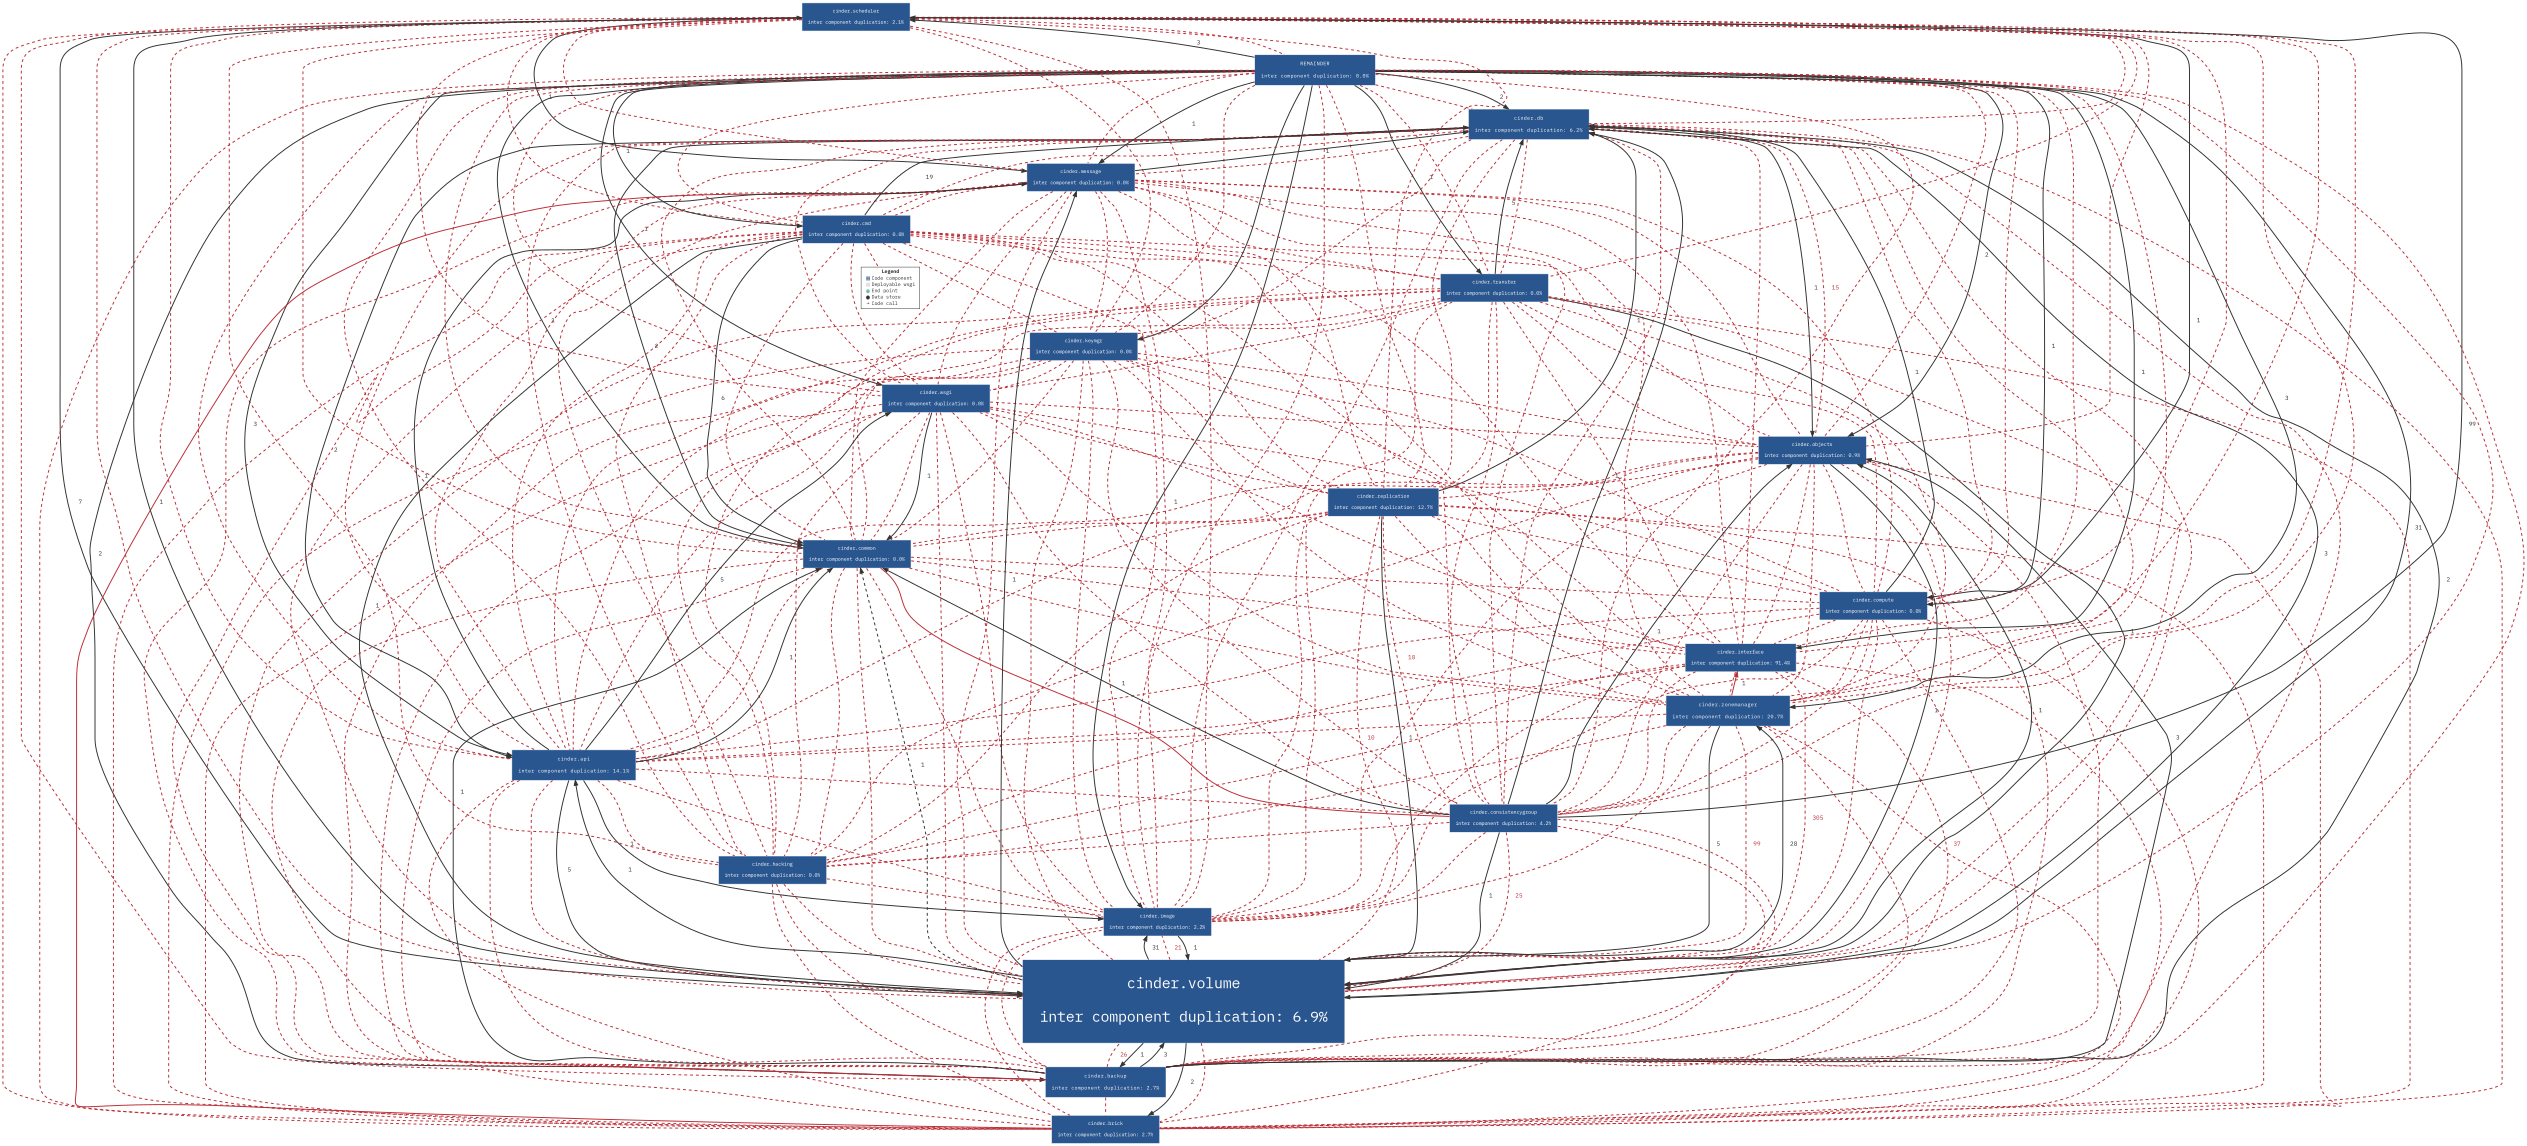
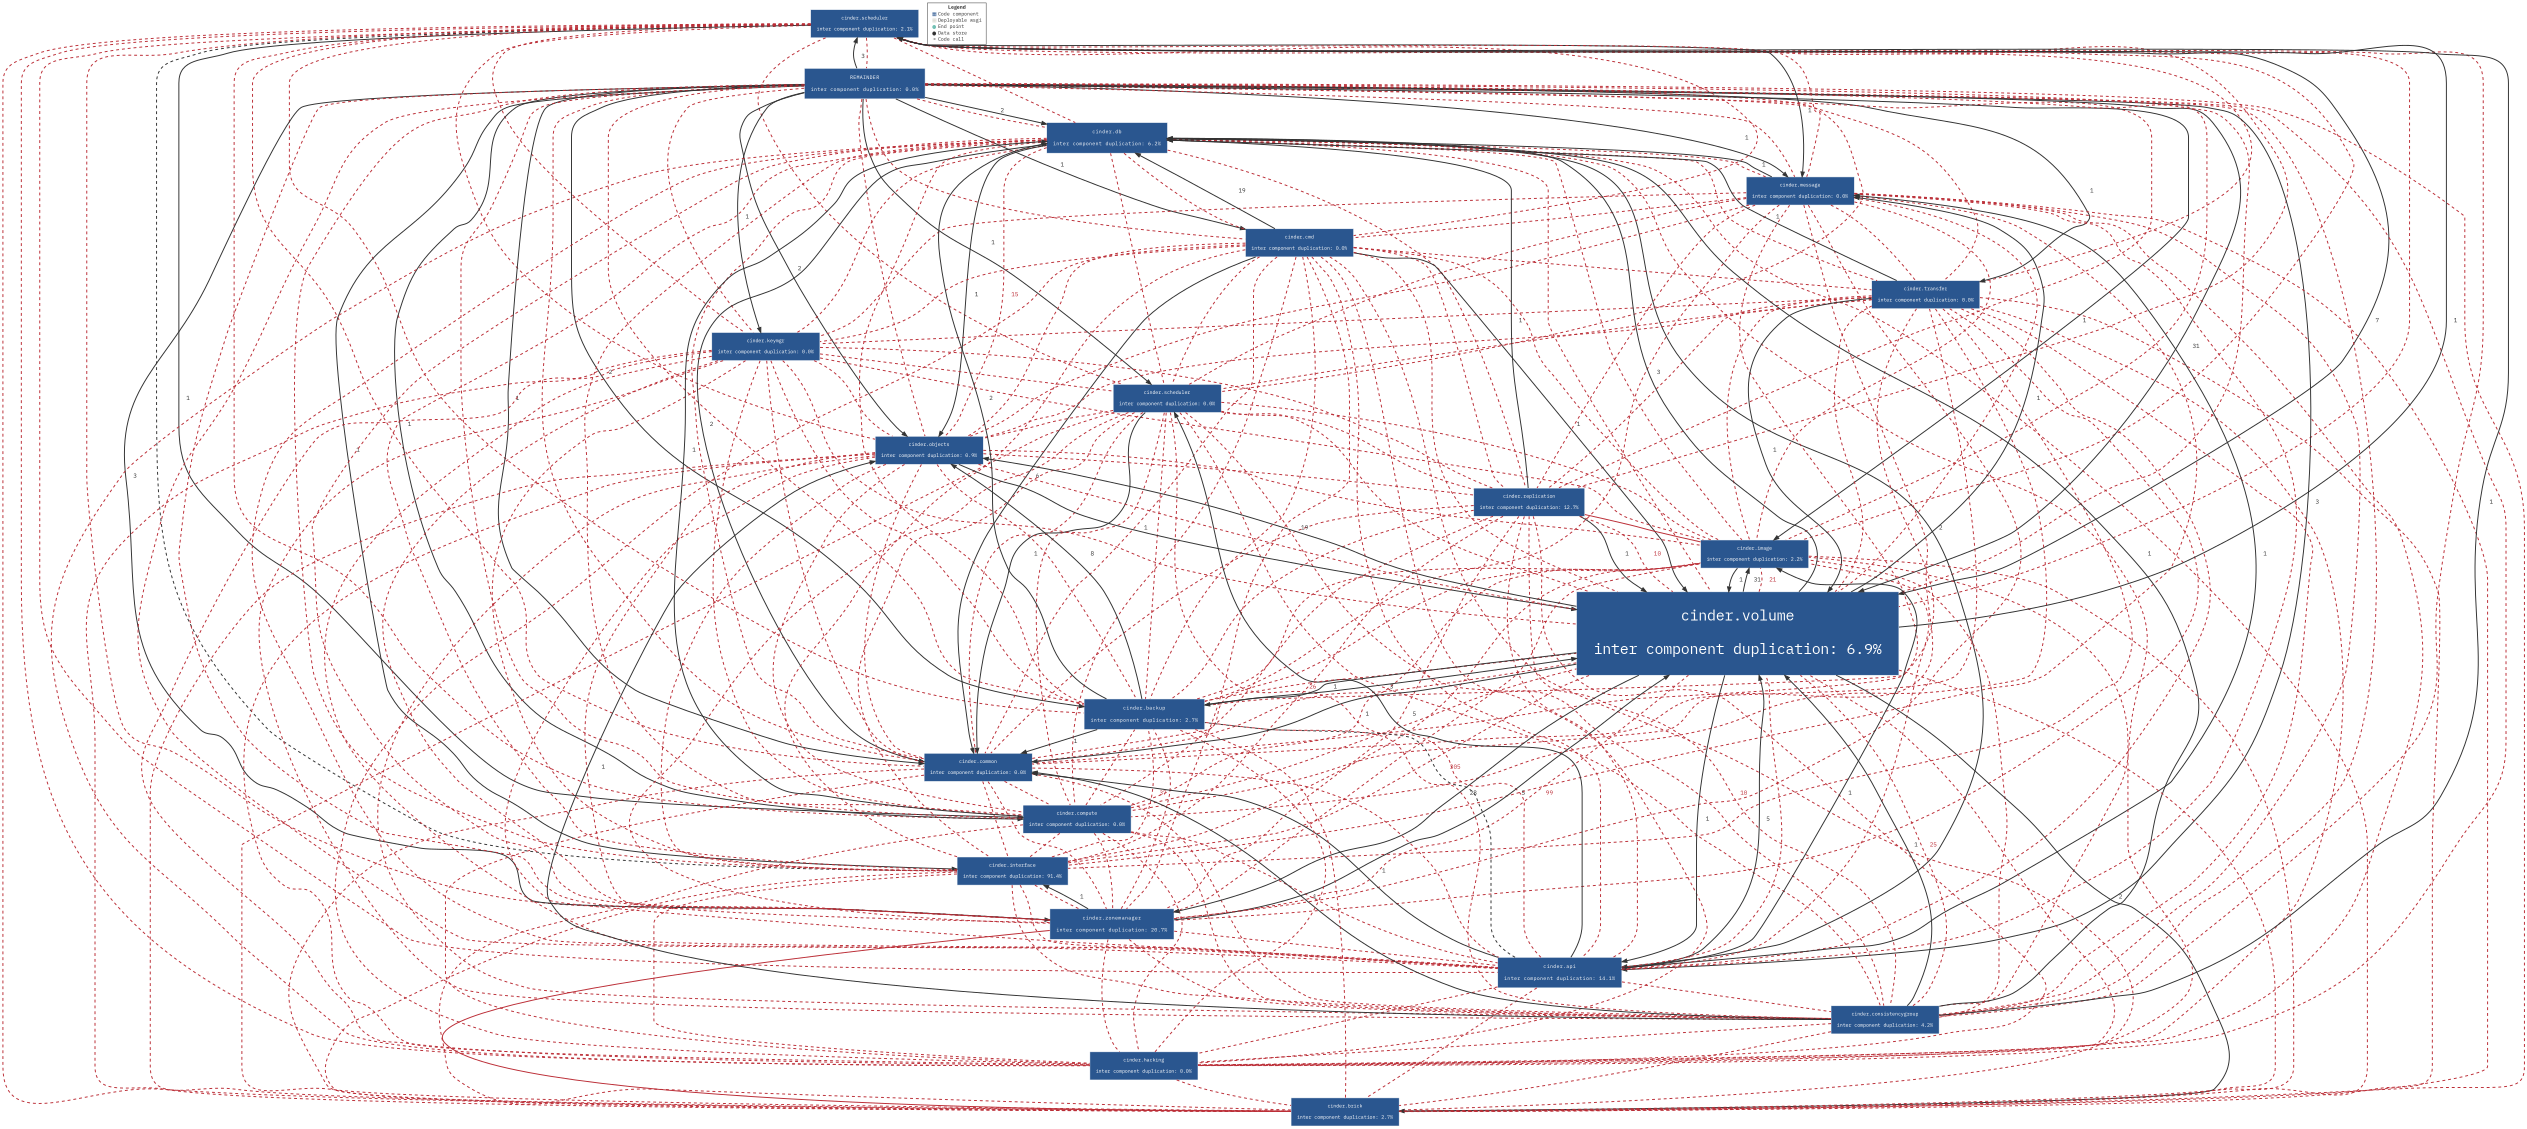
edge "cinder.scheduler inter component duplication: 2.1%" -> "cinder.interface inter component duplication: 91.4%": color #bb2d36 -> #323232
edge "cinder.transfer inter component duplication: 0.0%" -> "cinder.db inter component duplication: 6.2%": label "  5" -> "  1"
edge "cinder.cmd inter component duplication: 0.0%" -> "Legend": now "cinder.cmd inter component duplication: 0.0%" -> "cinder.compute inter component duplication: 0.0%"
node "cinder.wsgi inter component duplication: 0.0%": label "cinder.wsgi inter component duplication: 0.0%" -> "cinder.scheduler inter component duplication: 0.0%"
edge "cinder.consistencygroup inter component duplication: 4.2%" -> "cinder.scheduler inter component duplication: 2.1%": label "  99" -> "  1"
edge "cinder.zonemanager inter component duplication: 20.7%" -> "cinder.interface inter component duplication: 91.4%": color #bb2d36 -> #323232
edge "cinder.volume inter component duplication: 6.9%" -> "cinder.objects inter component duplication: 0.9%": label "  1" -> "  19"
edge "cinder.common inter component duplication: 0.0%" -> "cinder.consistencygroup inter component duplication: 4.2%": style solid -> dashed
edge "cinder.backup inter component duplication: 2.7%" -> "cinder.objects inter component duplication: 0.9%": label "  3" -> "  8"
edge "cinder.replication inter component duplication: 12.7%" -> "cinder.image inter component duplication: 2.2%": style dashed -> solid
edge "cinder.message inter component duplication: 0.0%" -> "cinder.brick inter component duplication: 2.7%": style solid -> dashed
edge "cinder.volume inter component duplication: 6.9%" -> "cinder.common inter component duplication: 0.0%": style dashed -> solid
edge "cinder.common inter component duplication: 0.0%" -> "cinder.backup inter component duplication: 2.7%": removed
edge "cinder.replication inter component duplication: 12.7%" -> "cinder.brick inter component duplication: 2.7%": removed
edge "cinder.api inter component duplication: 14.1%" -> "cinder.backup inter component duplication: 2.7%": color #bb2d36 -> #323232
edge "cinder.zonemanager inter component duplication: 20.7%" -> "cinder.brick inter component duplication: 2.7%": style dashed -> solid
